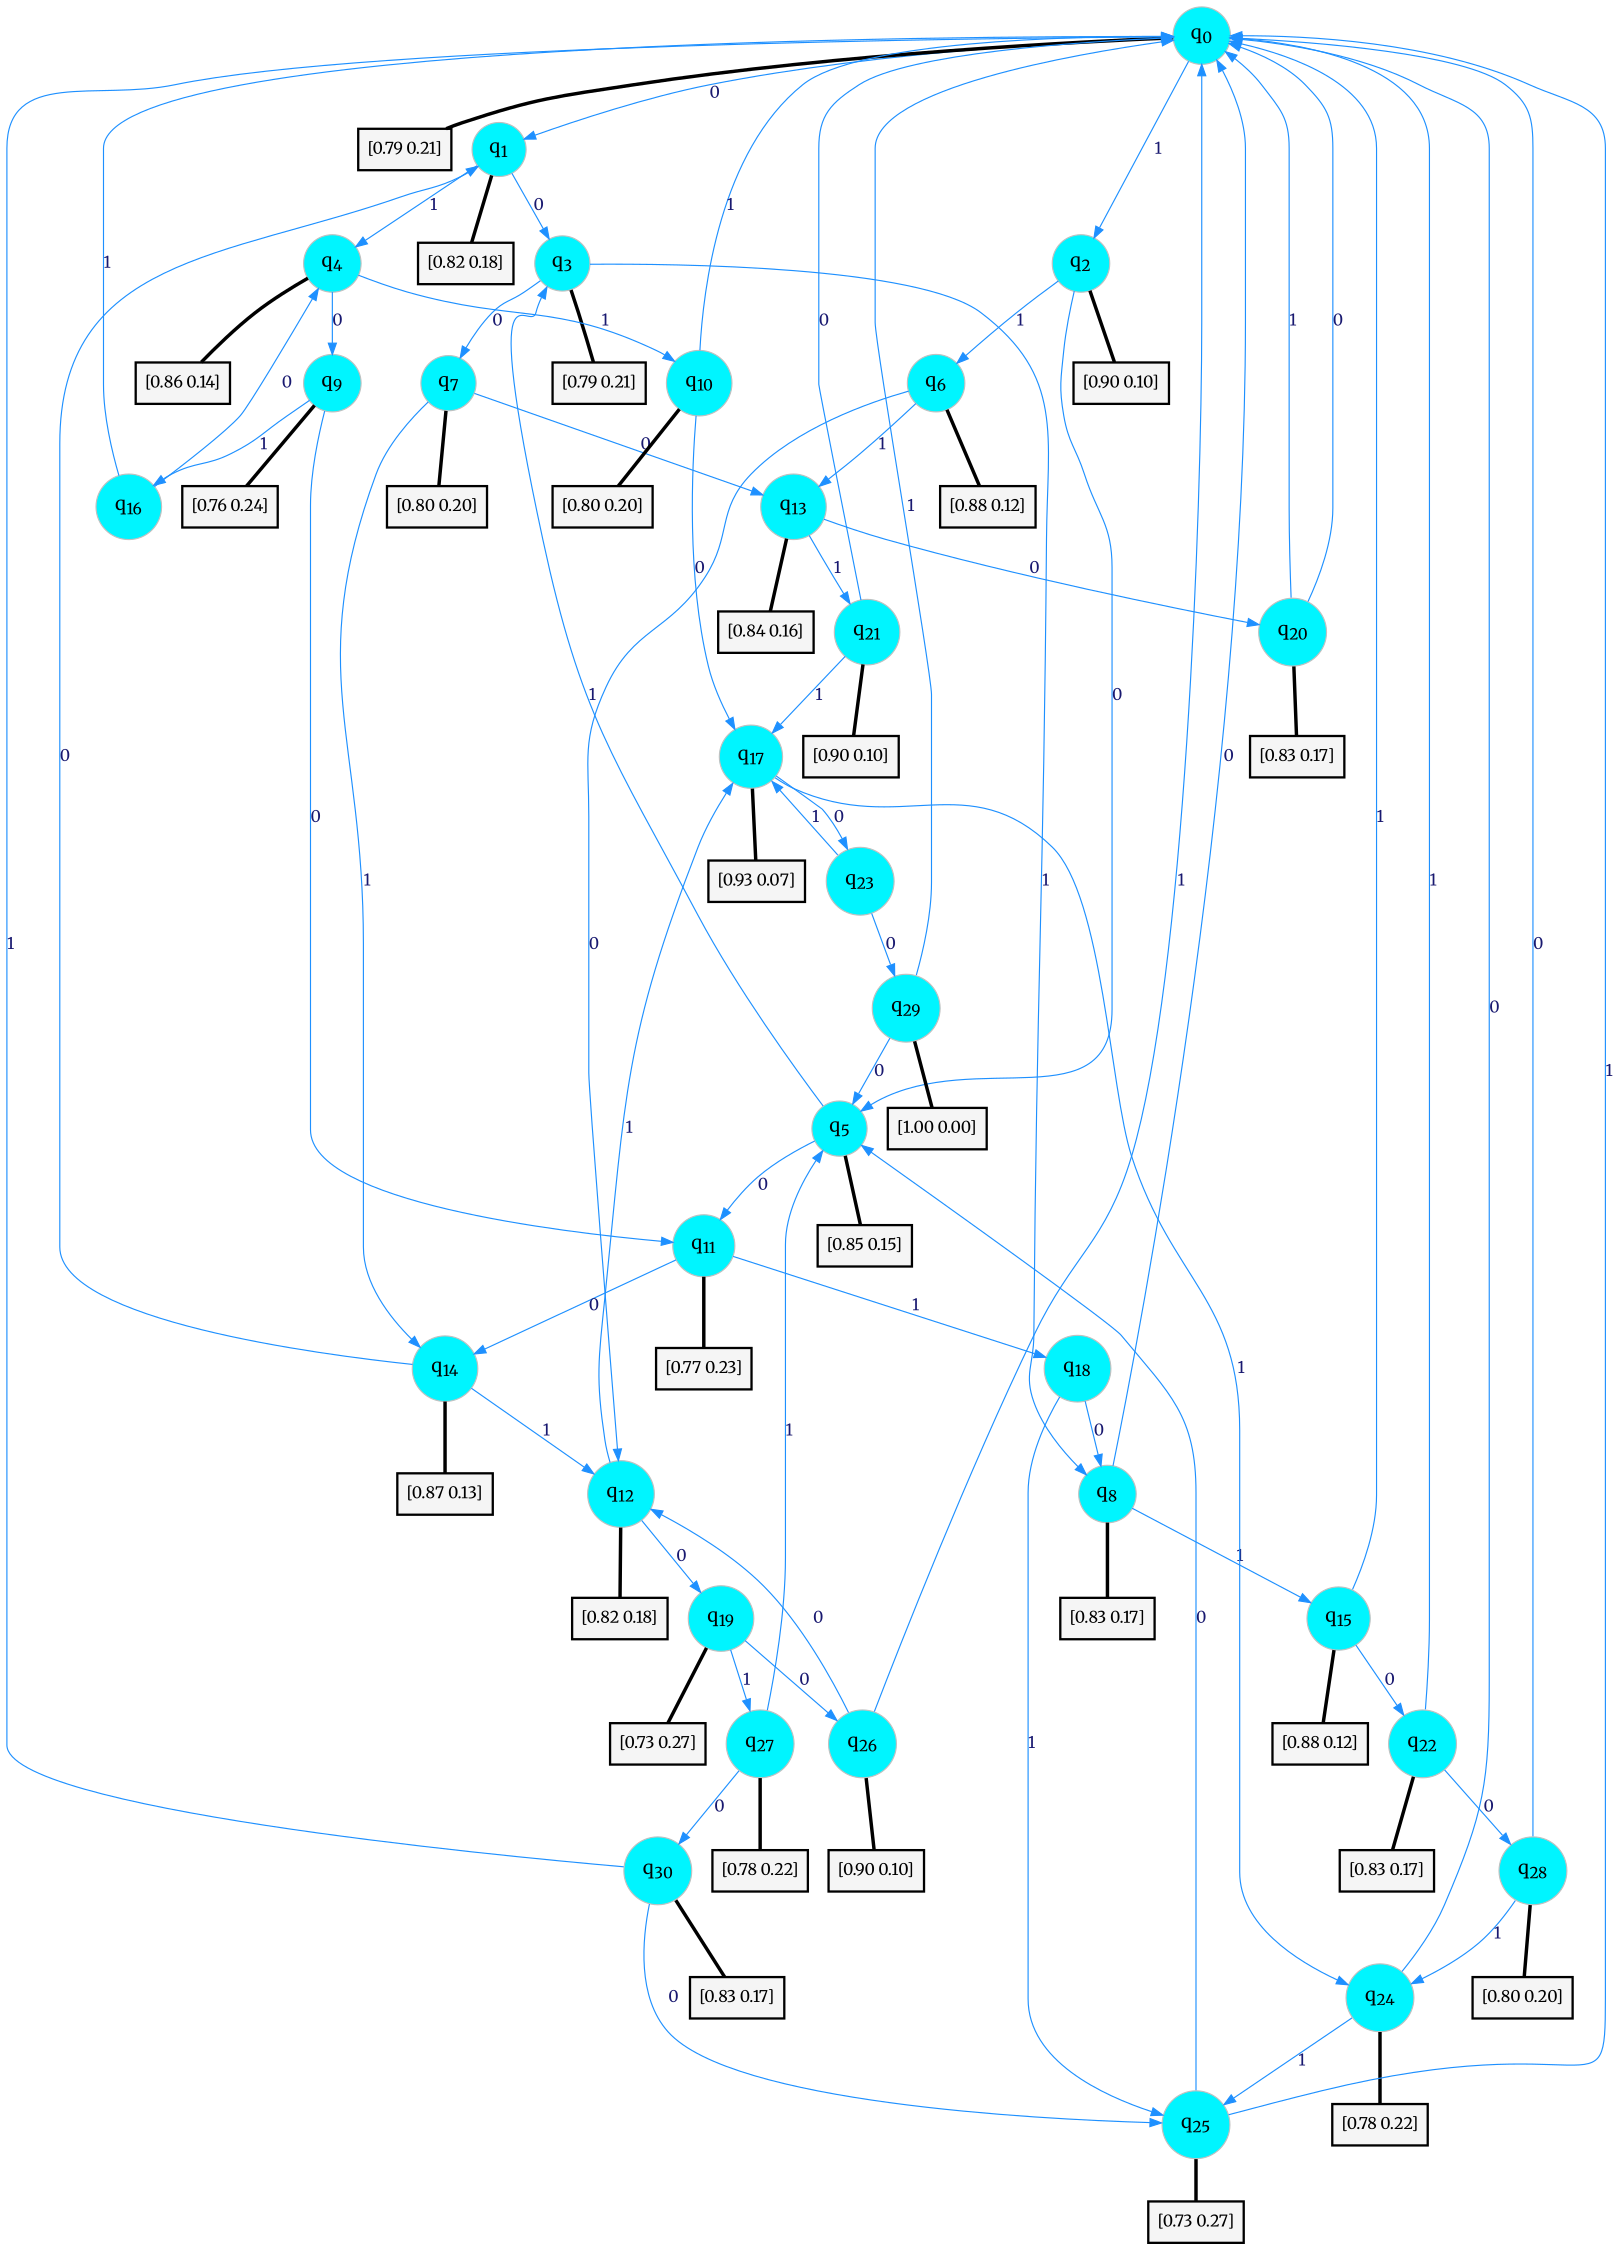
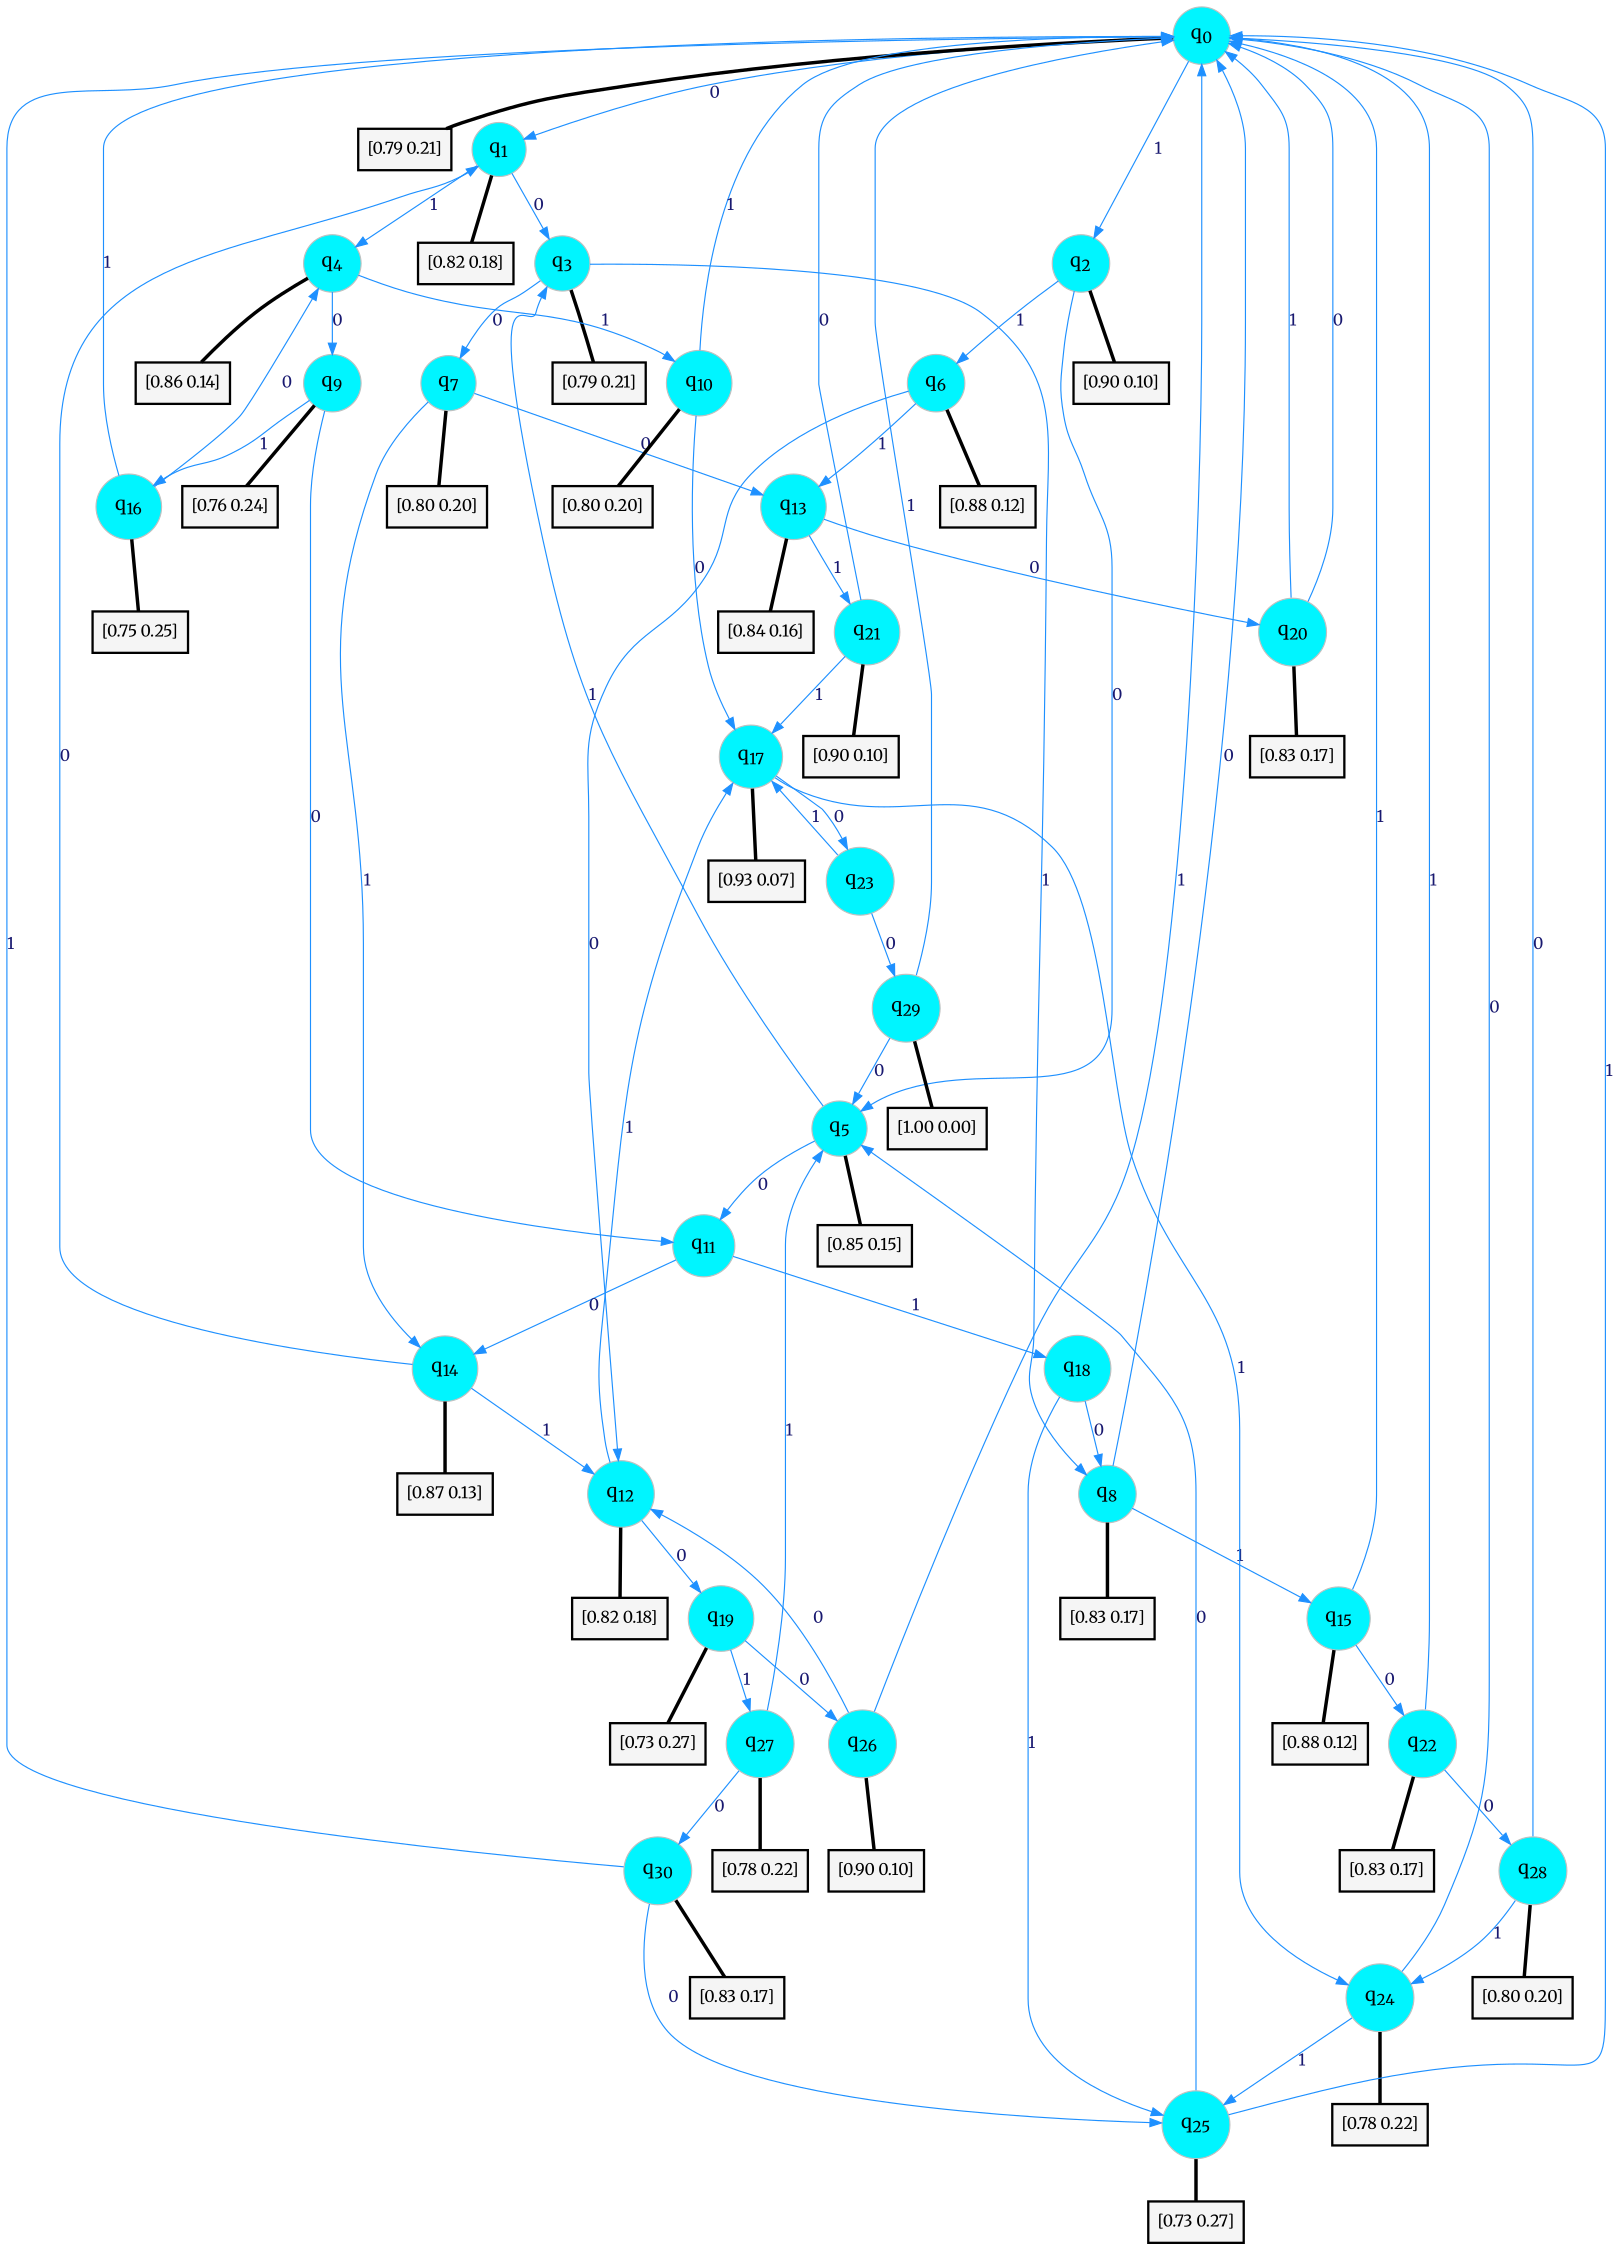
node "[0.75 0.25]": added
node "[0.77 0.23]": removed
